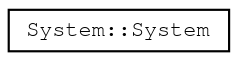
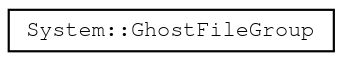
node "System::System": label "System::System" -> "System::GhostFileGroup"
